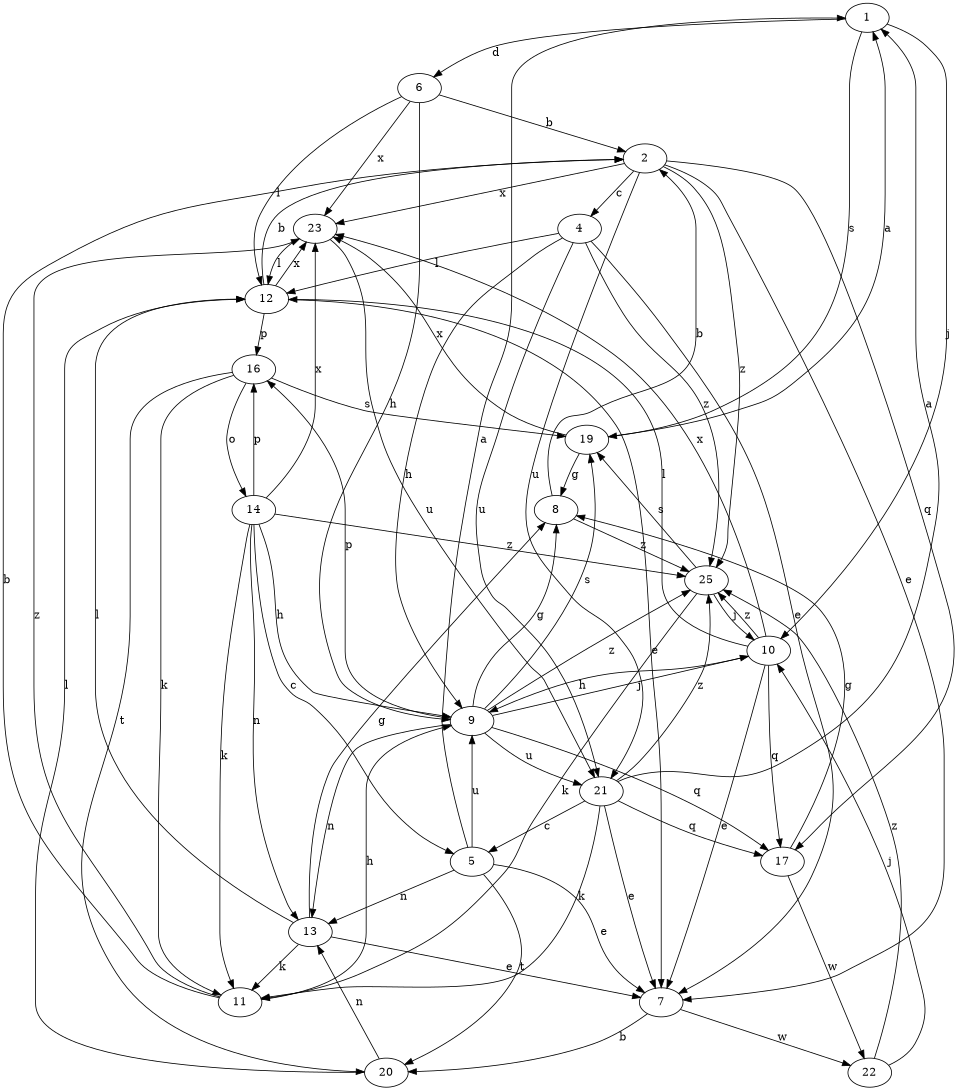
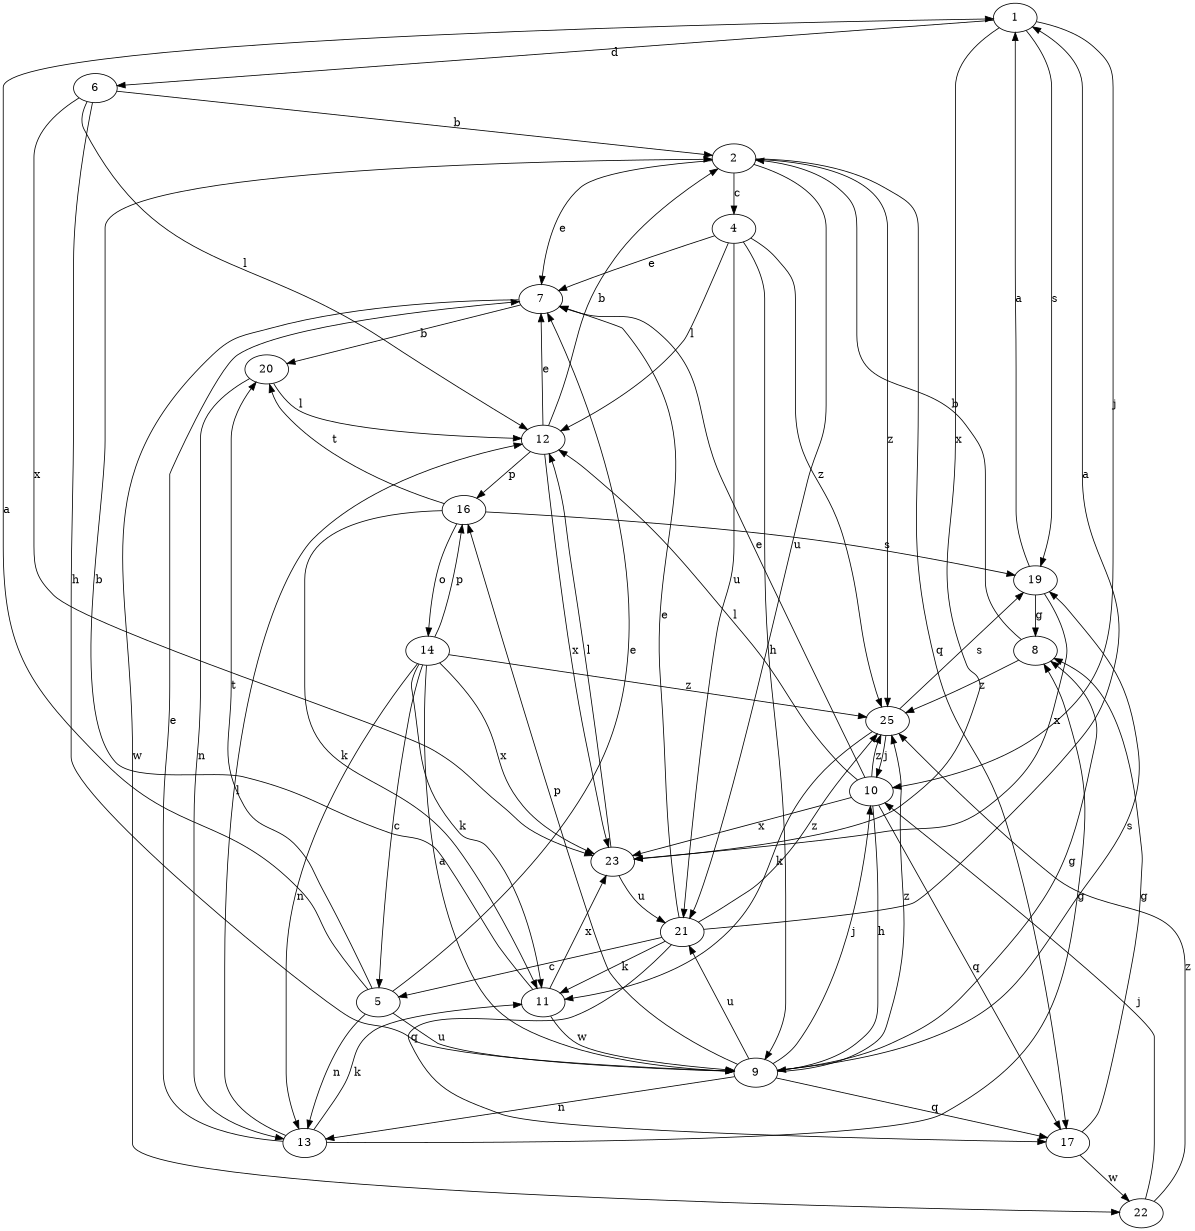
edge "2" -> "23": now "1" -> "23"
edge "11" -> "23": label "z" -> "x"
edge "14" -> "9": label "h" -> "a"
edge "11" -> "9": label "h" -> "w"
